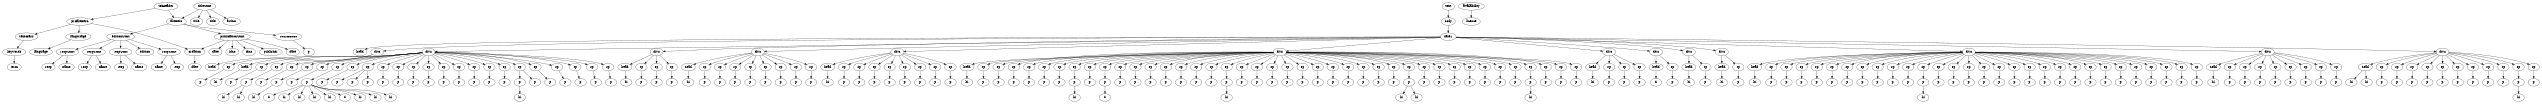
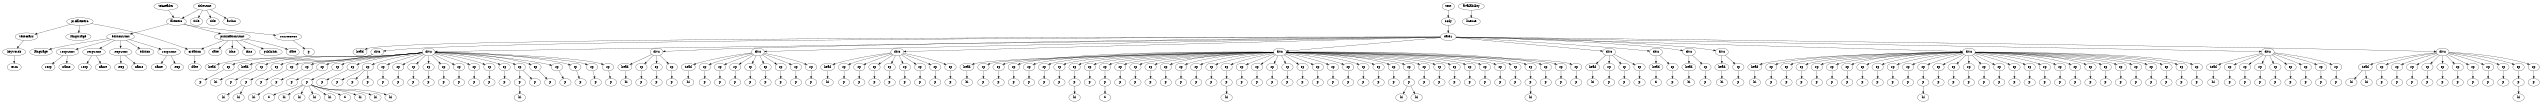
edge "teiHeader" -> "profileDesc": removed
edge "langUsage" -> "language": now "editionStmt" -> "language"
